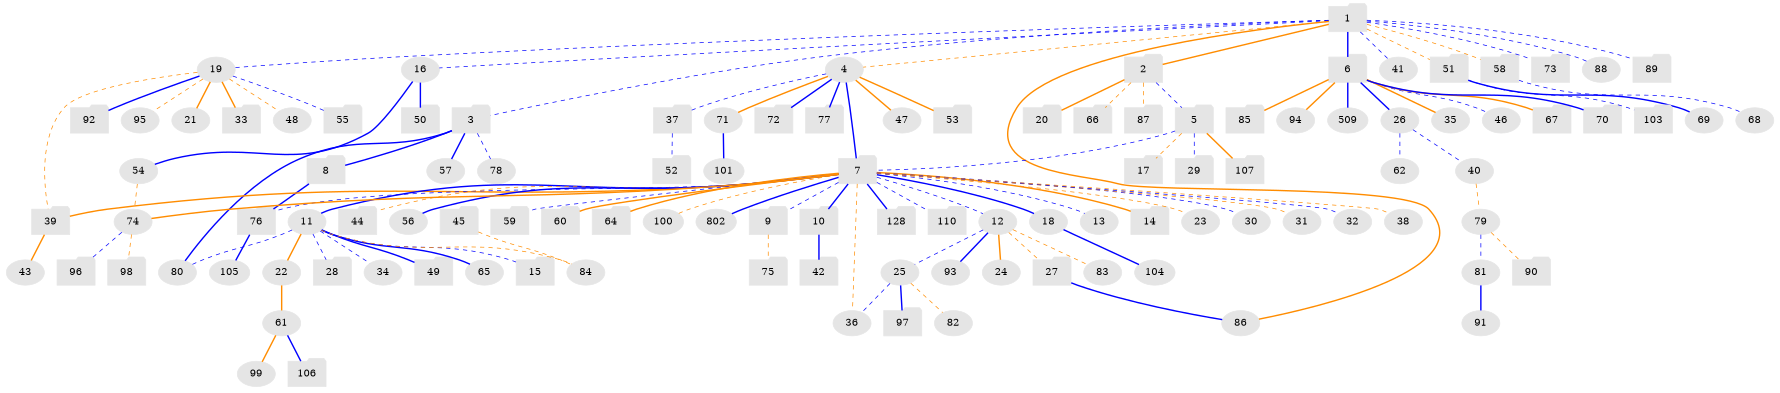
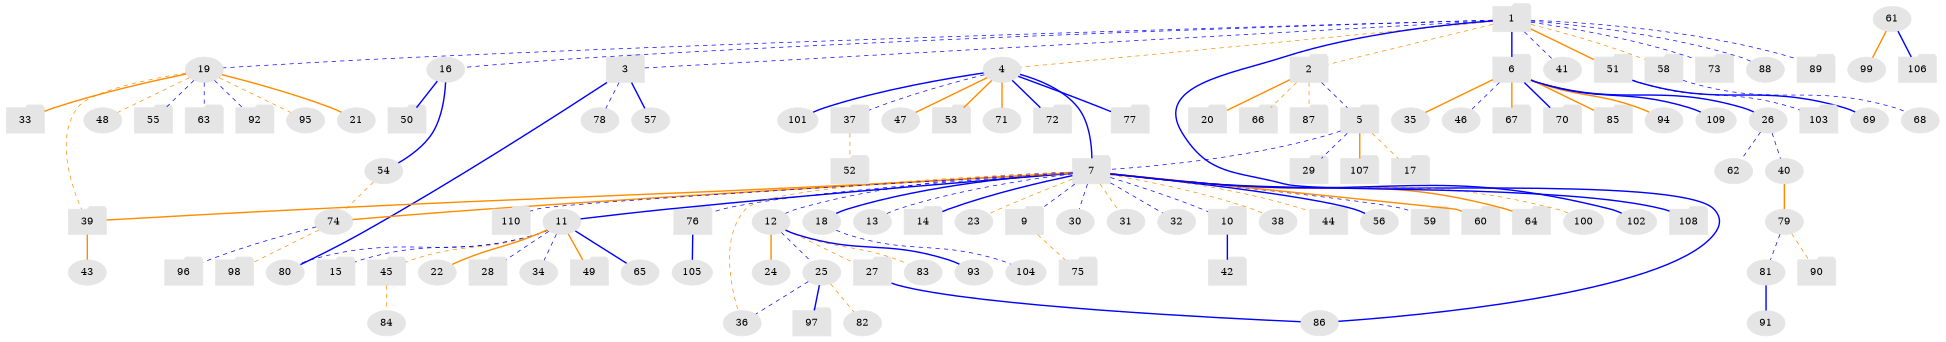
edge "1" -- "2": style bold -> dashed
edge "1" -- "51": style dashed -> bold
edge "19" -- "92": style bold -> dashed
node "63": added
node "509": label "509" -> "109"
edge "37" -- "52": color blue -> darkorange
edge "71" -- "101": now "4" -- "101"
node "8": removed
edge "7" -- "14": color darkorange -> blue
edge "1" -- "86": color darkorange -> blue
edge "40" -- "79": style dashed -> bold
edge "7" -- "10": style bold -> dashed
node "802": label "802" -> "102"
node "128": label "128" -> "108"
edge "11" -- "84": now "11" -- "45"
edge "18" -- "104": style bold -> dashed
edge "11" -- "49": color blue -> darkorange
edge "22" -- "61": removed
